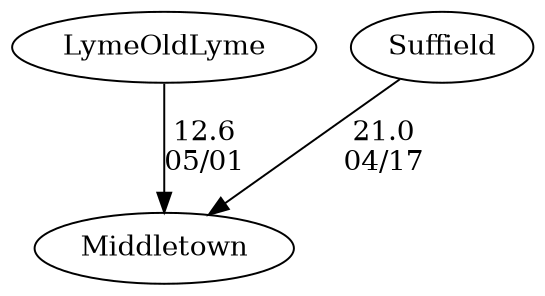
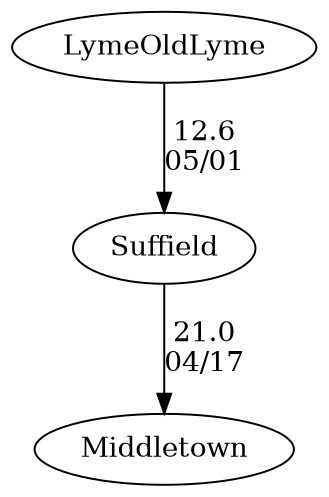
edge "LymeOldLyme" -> "Middletown": now "LymeOldLyme" -> "Suffield"
